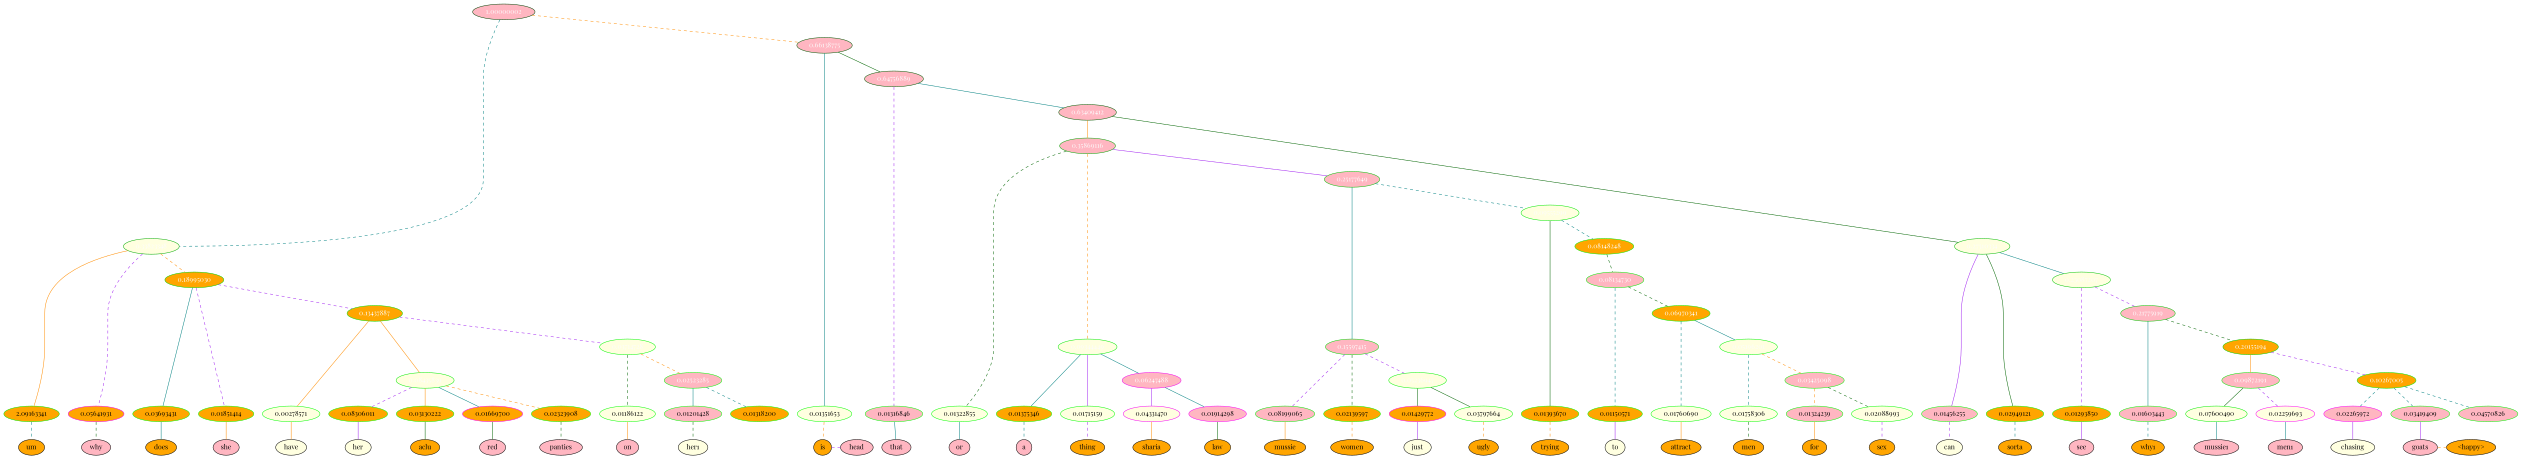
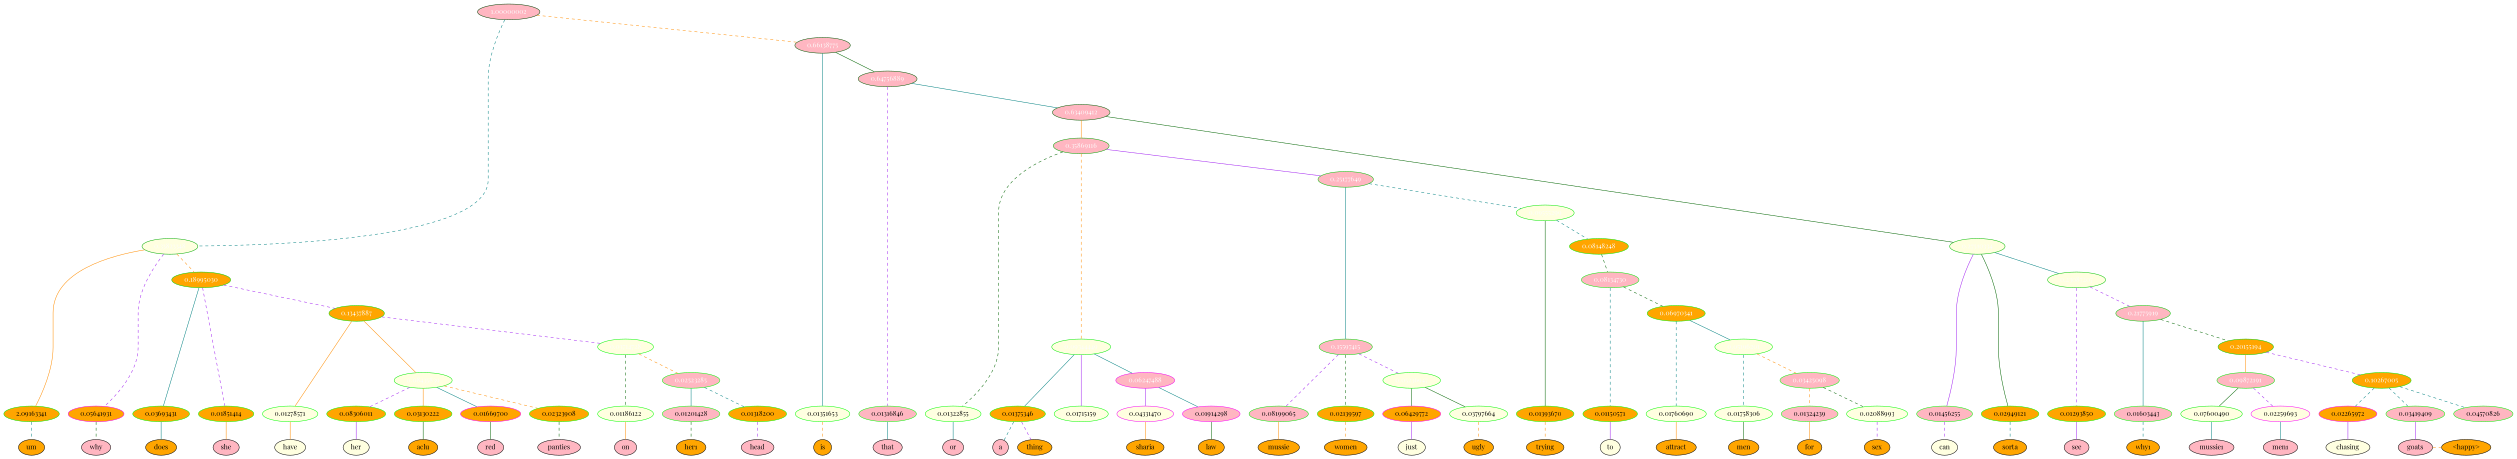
node "0.00278571": label "0.00278571" -> "0.01278571"
node "0.01429772": label "0.01429772" -> "0.06429772"
node "0.02265972": fillcolor lightpink -> orange
edge "0.01715159" -- "thing": now "0.01375346" -- "thing"
edge "0.01758306" -- "men": style dashed -> solid
node "her1": fillcolor lightyellow -> orange
edge "is" -- "head": now "0.01318200" -- "head"
